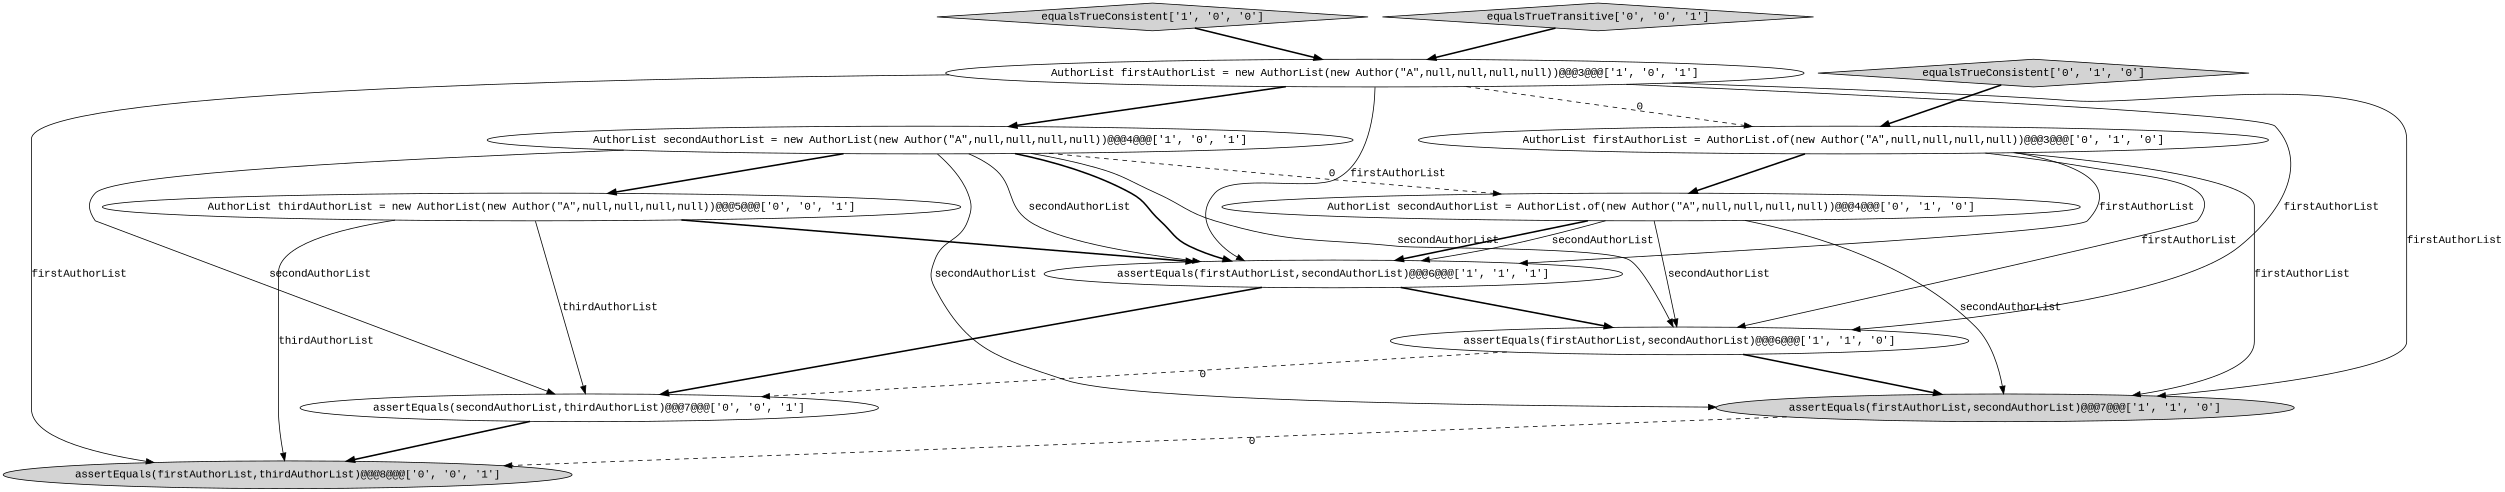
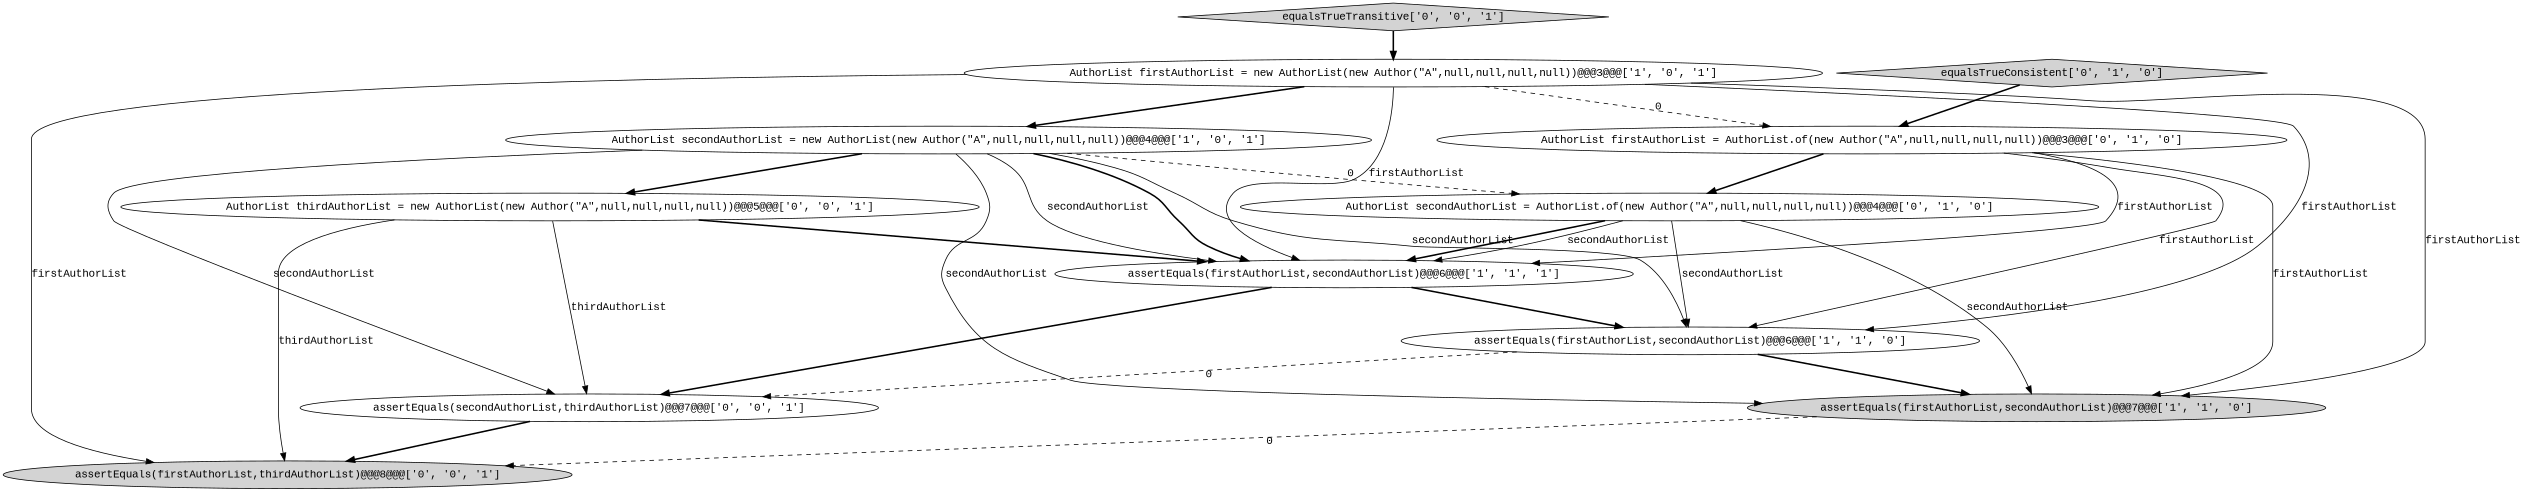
node "equalsTrueConsistent['1', '0', '0']": removed
